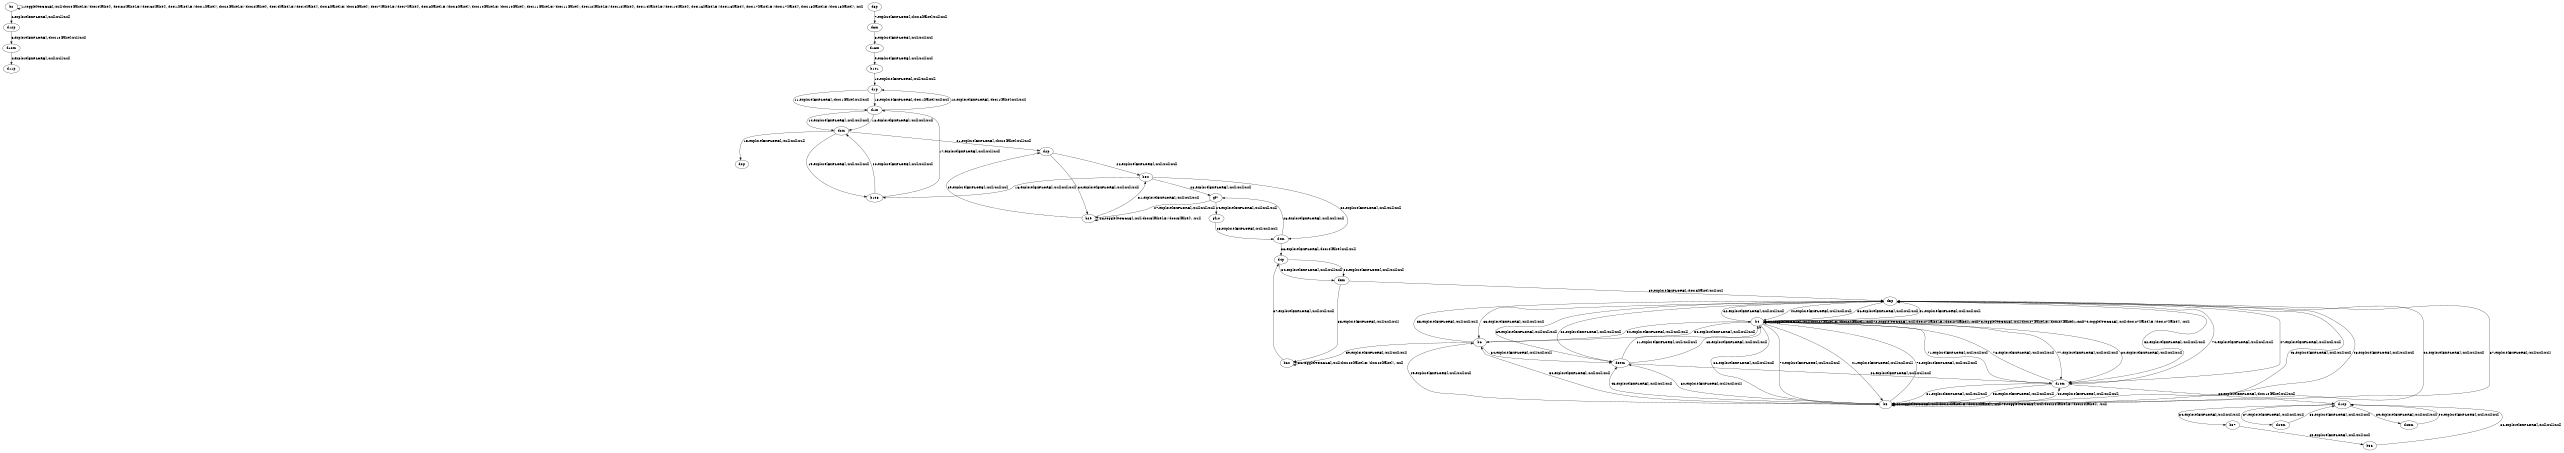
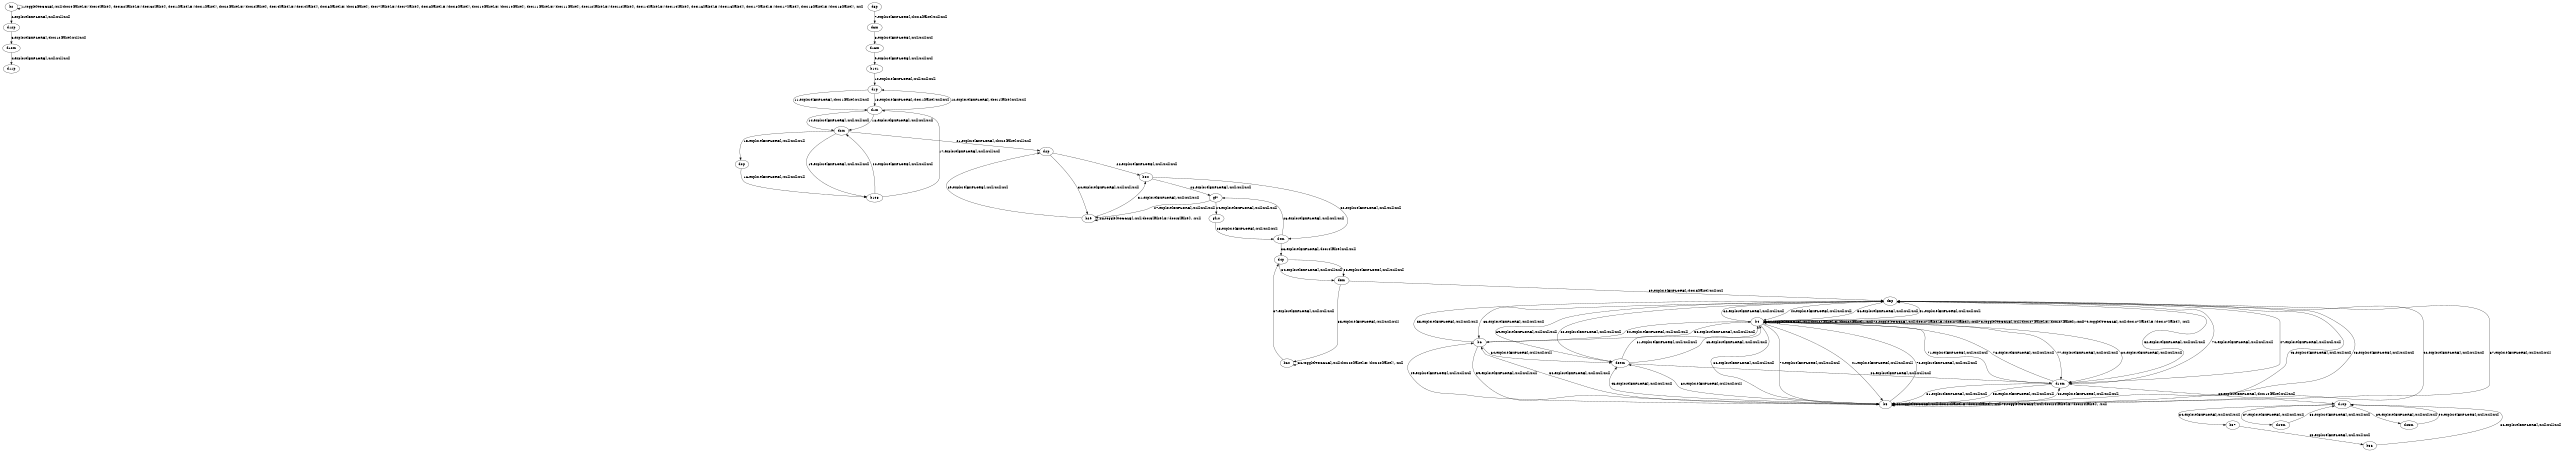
edge "b30" -> "b108": now "d0p" -> "b108"
edge "b6" -> "b60": now "b6" -> "b5"
